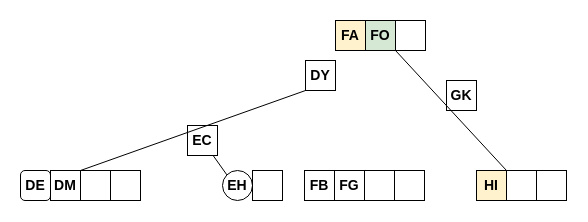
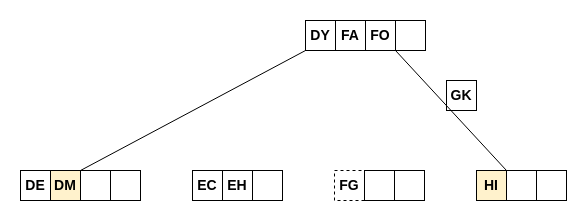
node "FA": fillcolor #fff2cc -> #ffffff
node "FO": fillcolor #d5e8d4 -> #ffffff
node "DY": moved (321, 76) -> (321, 36)
node "EC": moved (203, 141) -> (208, 186)
node "DE": shape rounded rectangle -> rectangle
node "DM": fillcolor #ffffff -> #fff2cc
node "EH": shape ellipse -> rectangle
node "FB": removed
node "FG": style solid -> dashed
